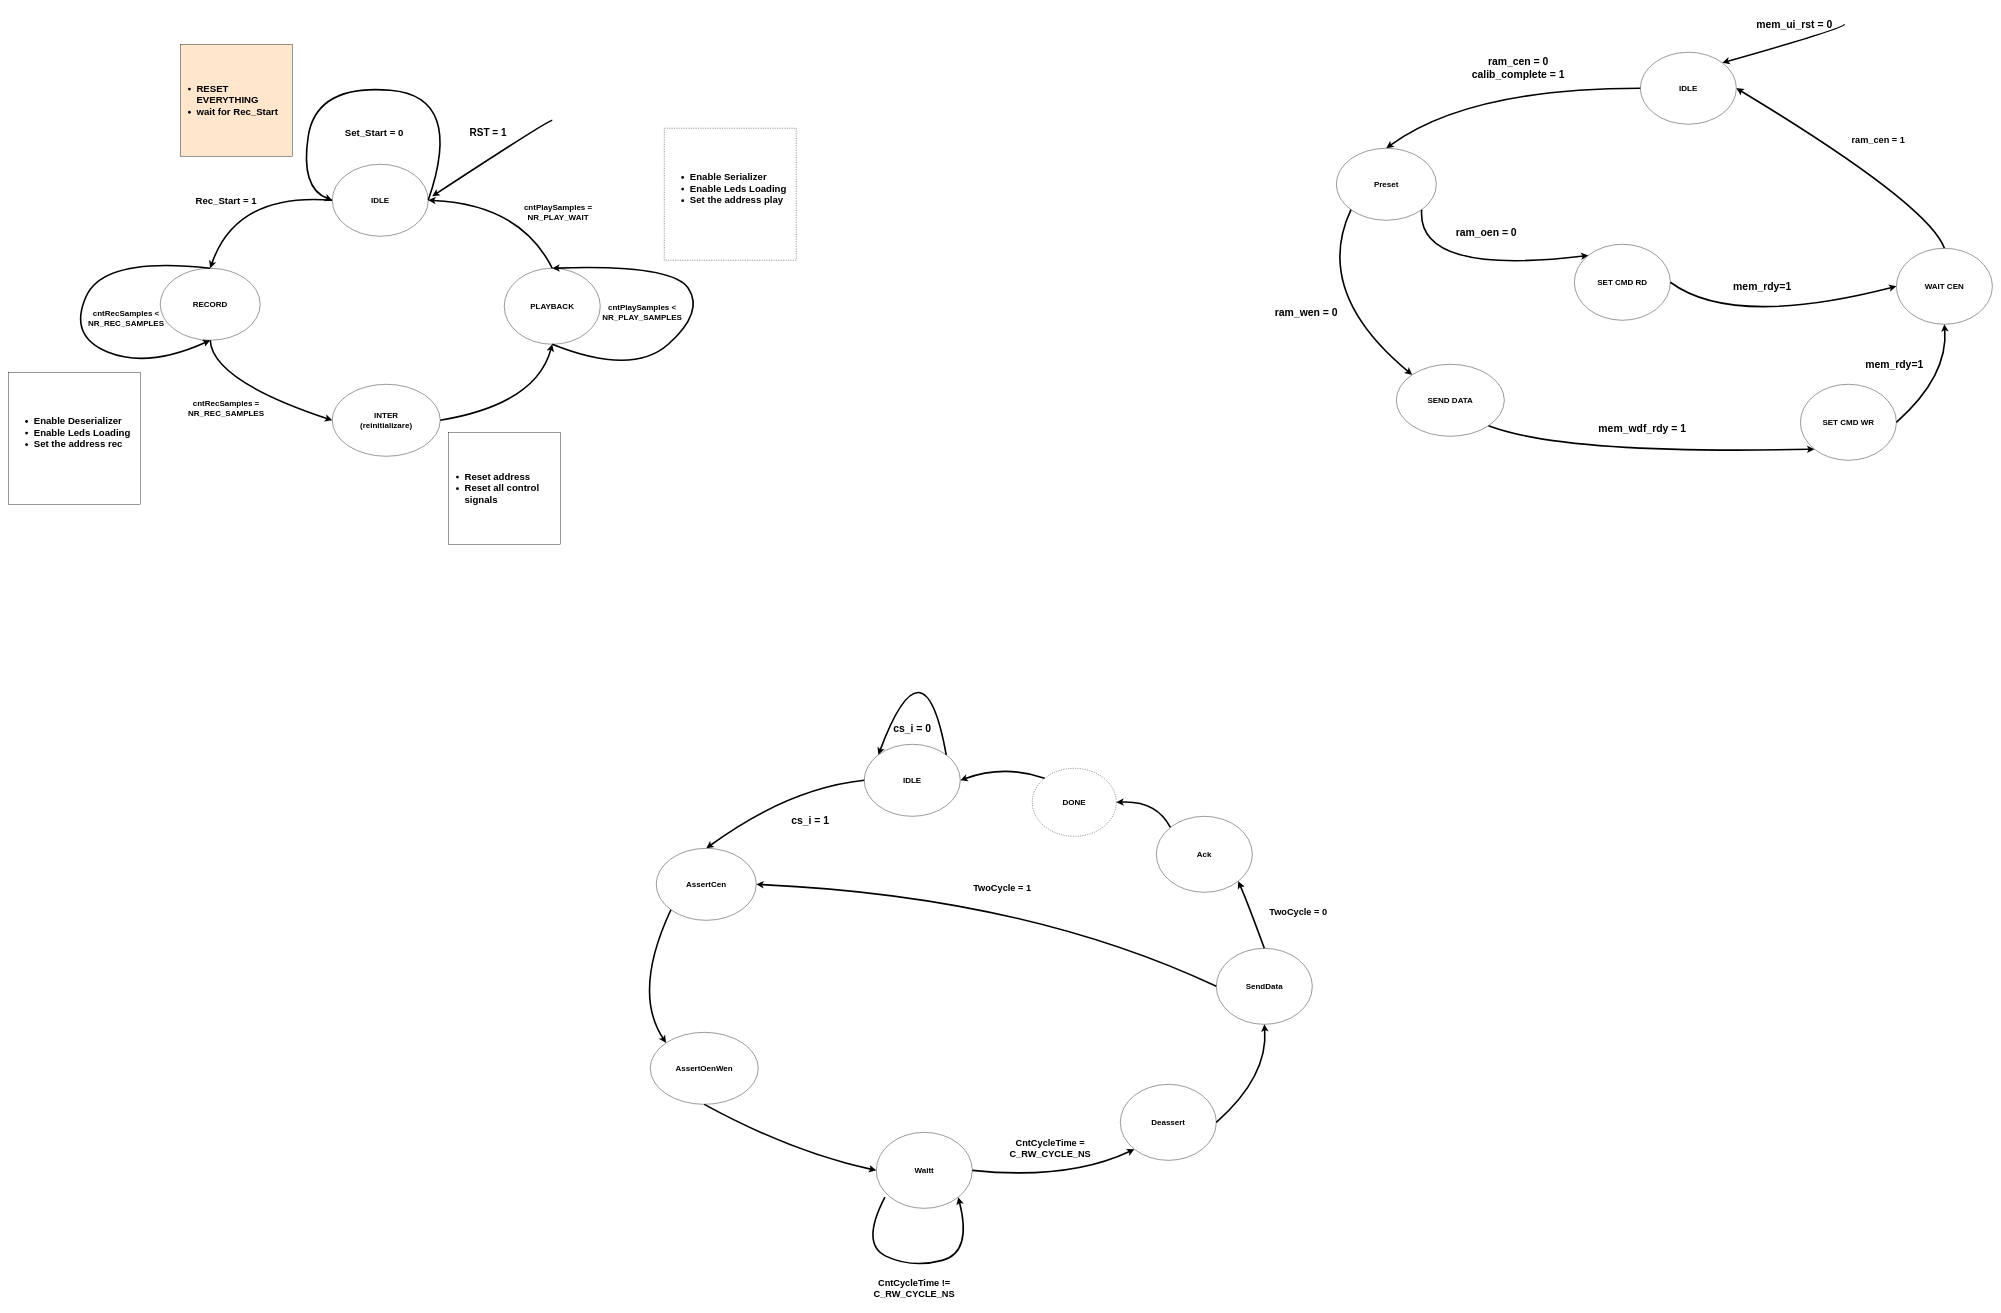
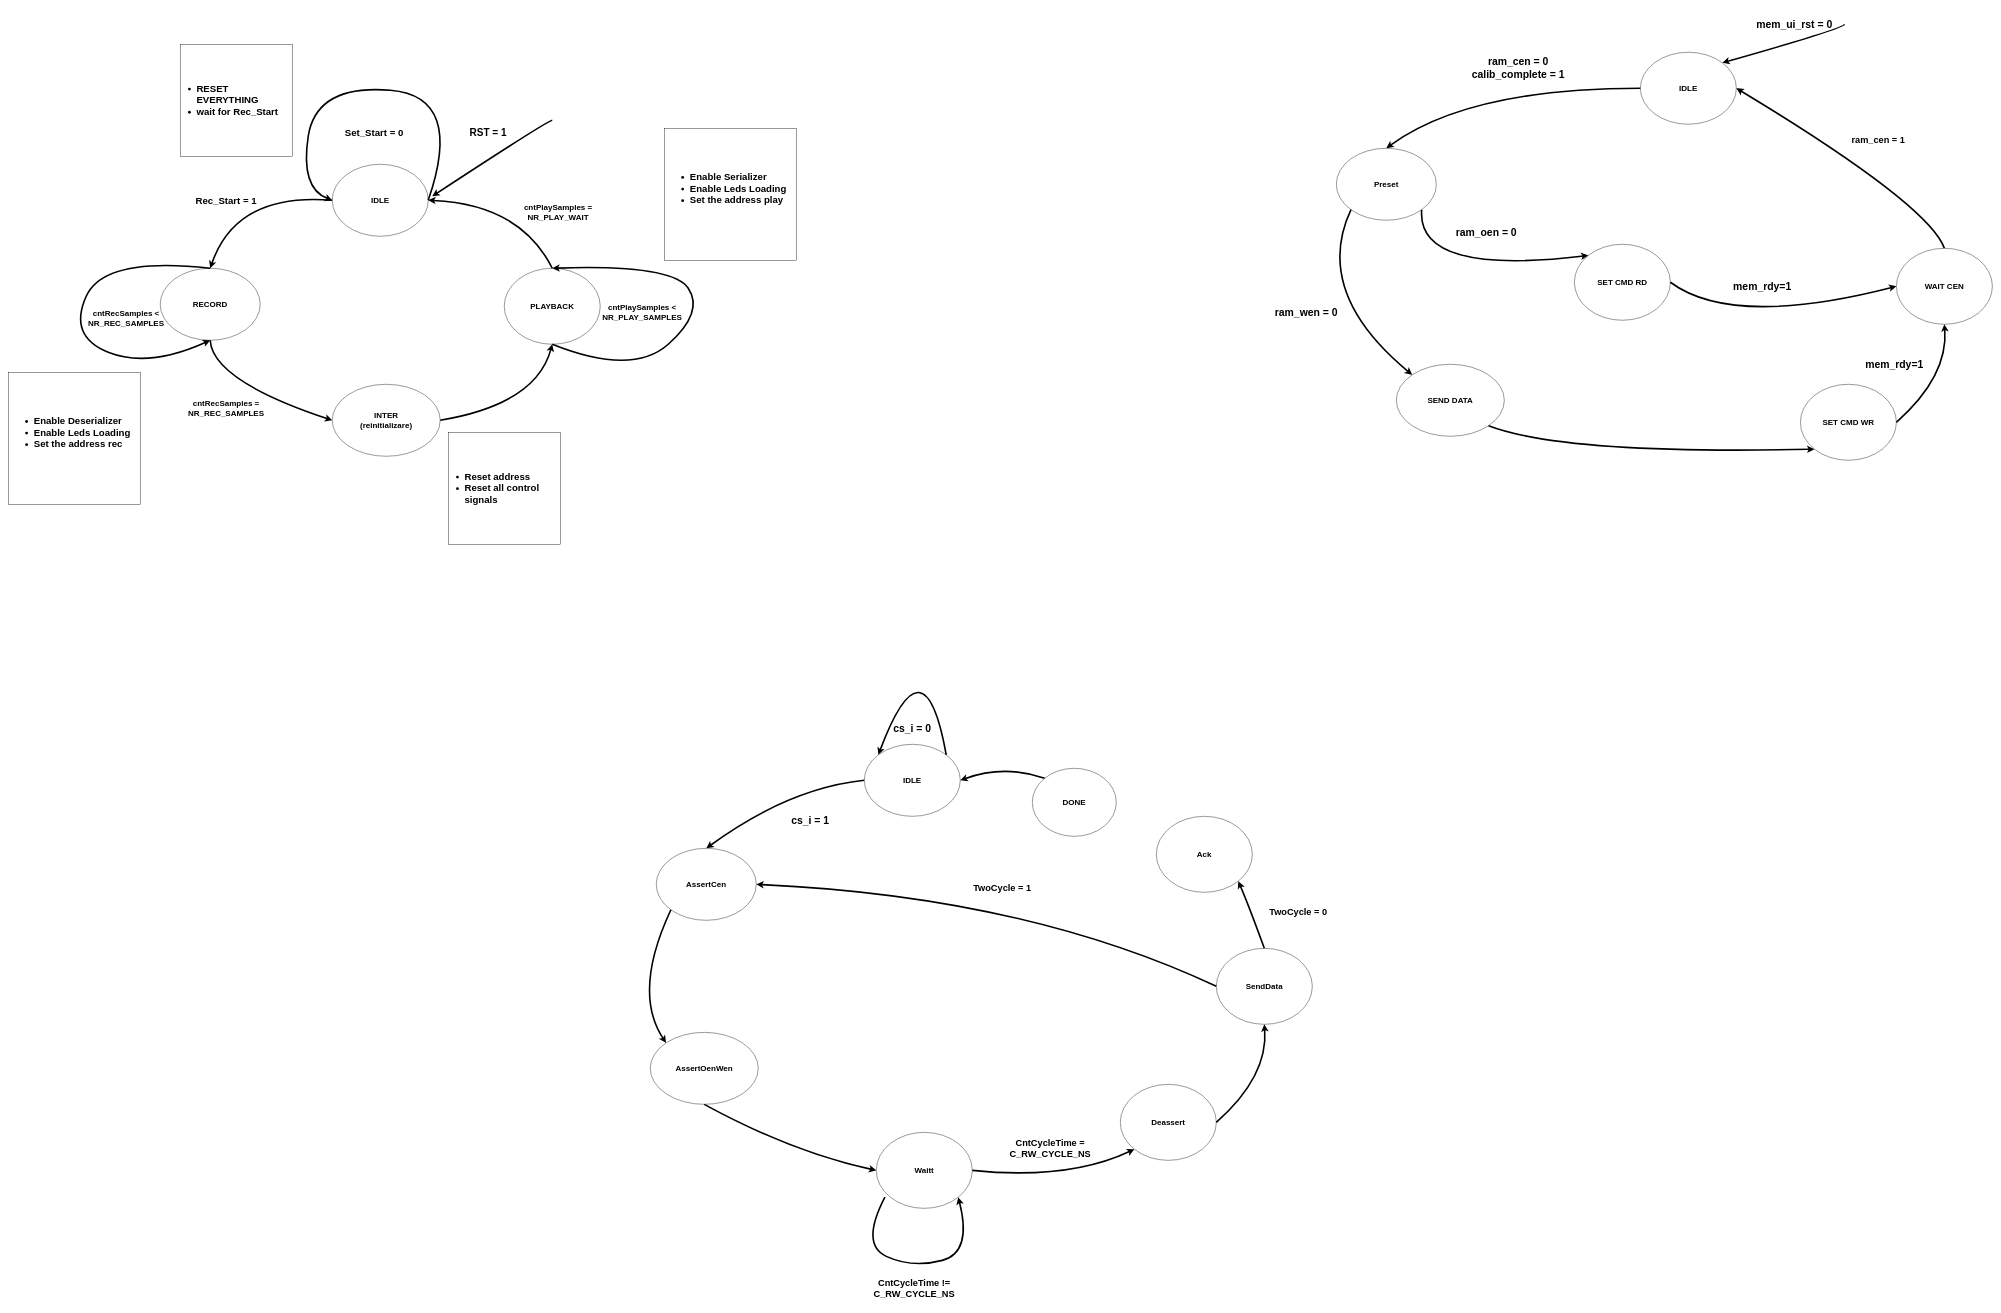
node "RESET EVERYTHING wait for Rec_Start": fillcolor #ffe6cc -> #ffffff
node "Enable Serializer Enable Leds Loading Set the address play": style dashed -> solid
node "mem_wdf_rdy = 1": removed
node "DONE": style dashed -> solid
edge "Ack" -> "DONE": removed
